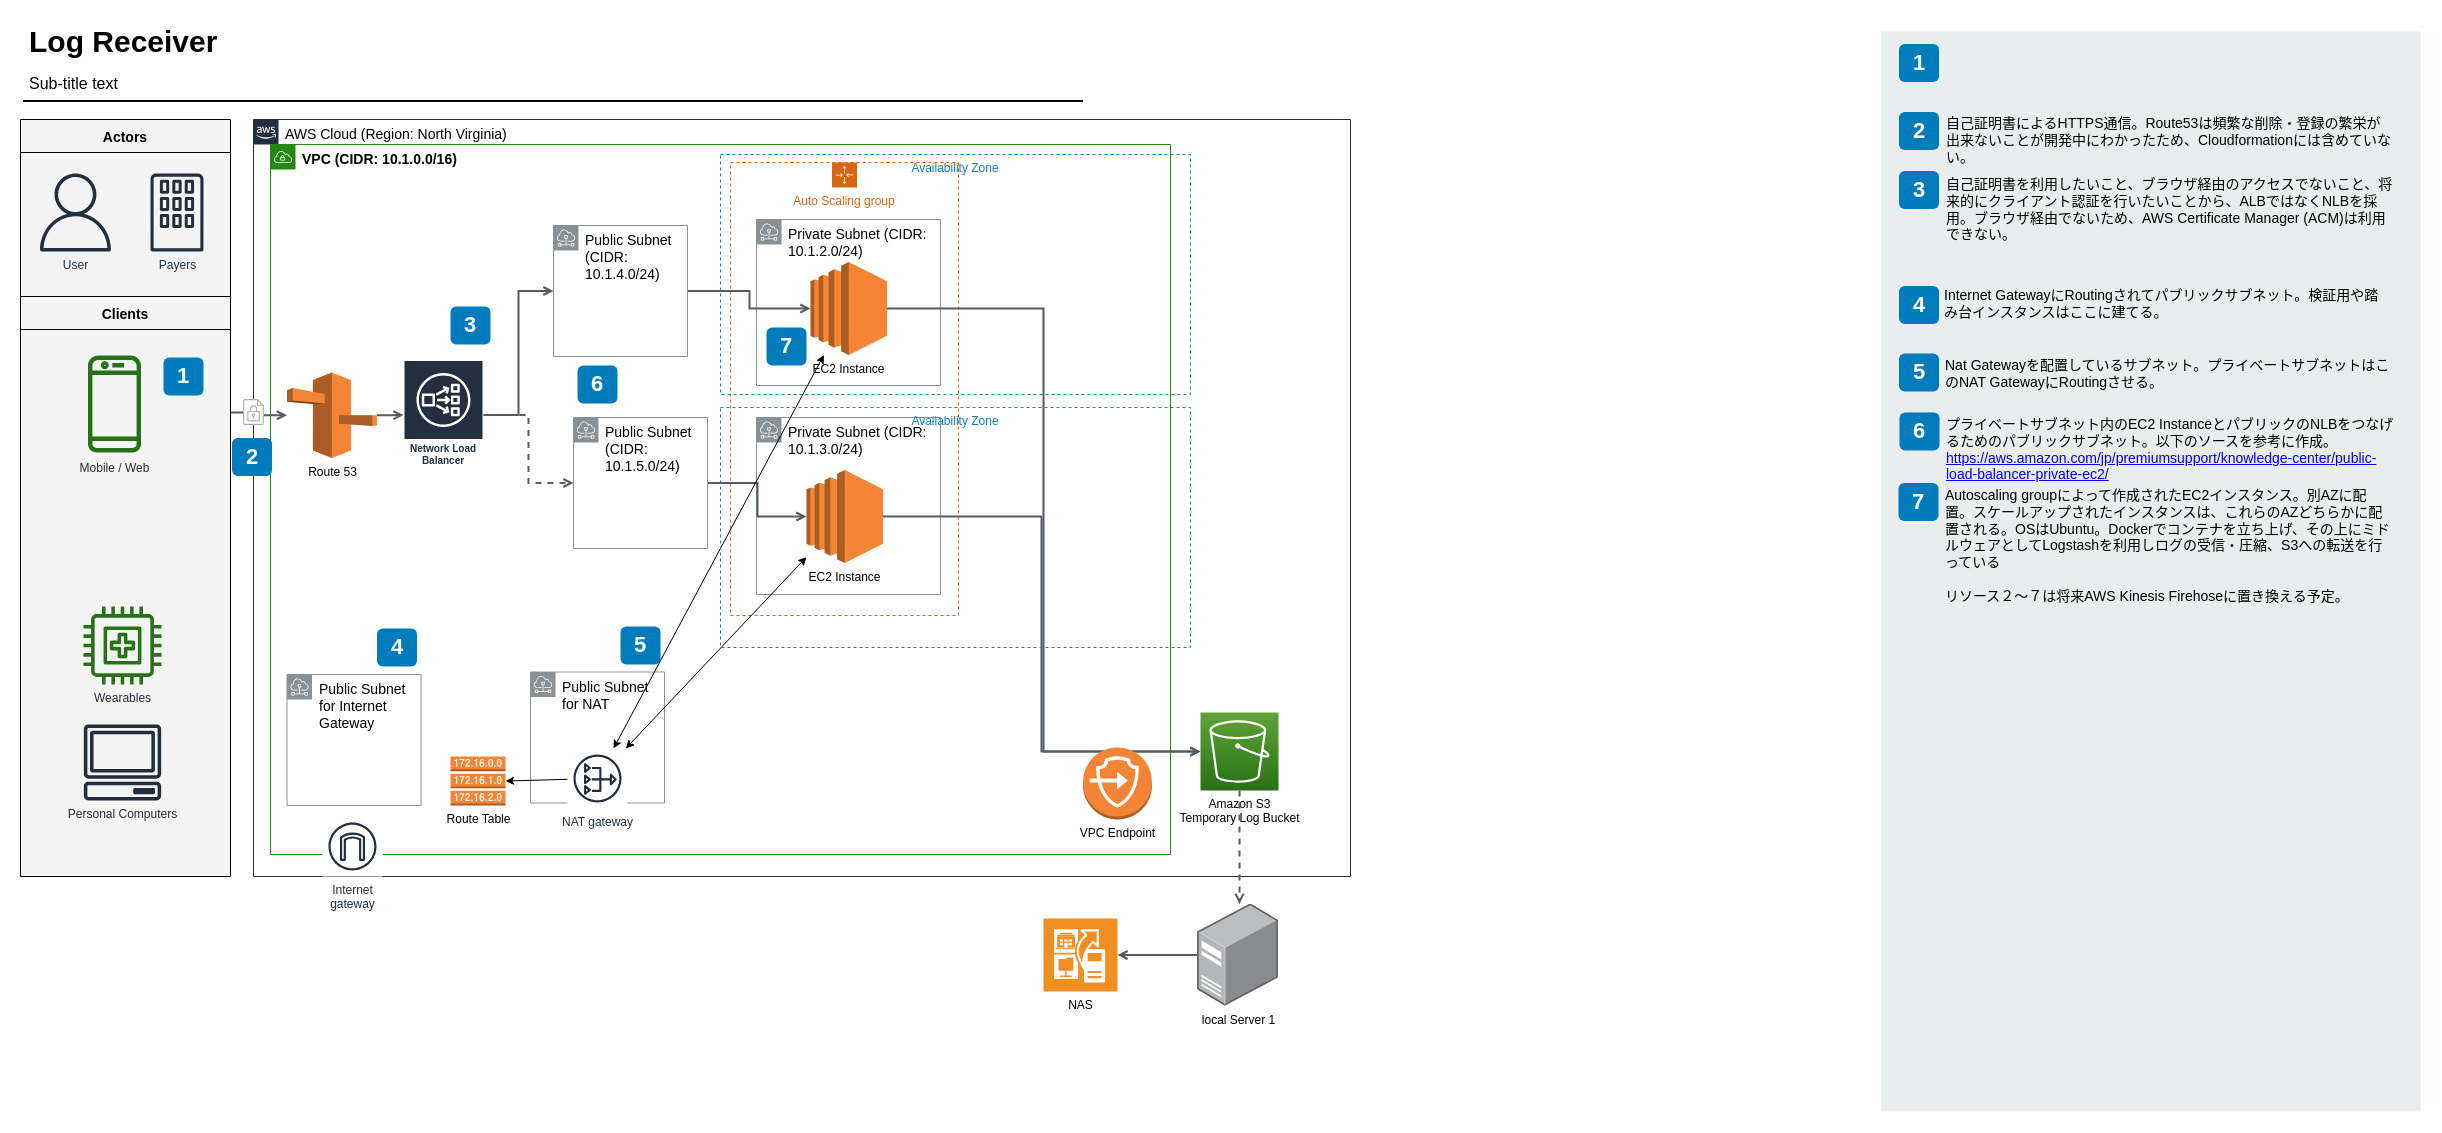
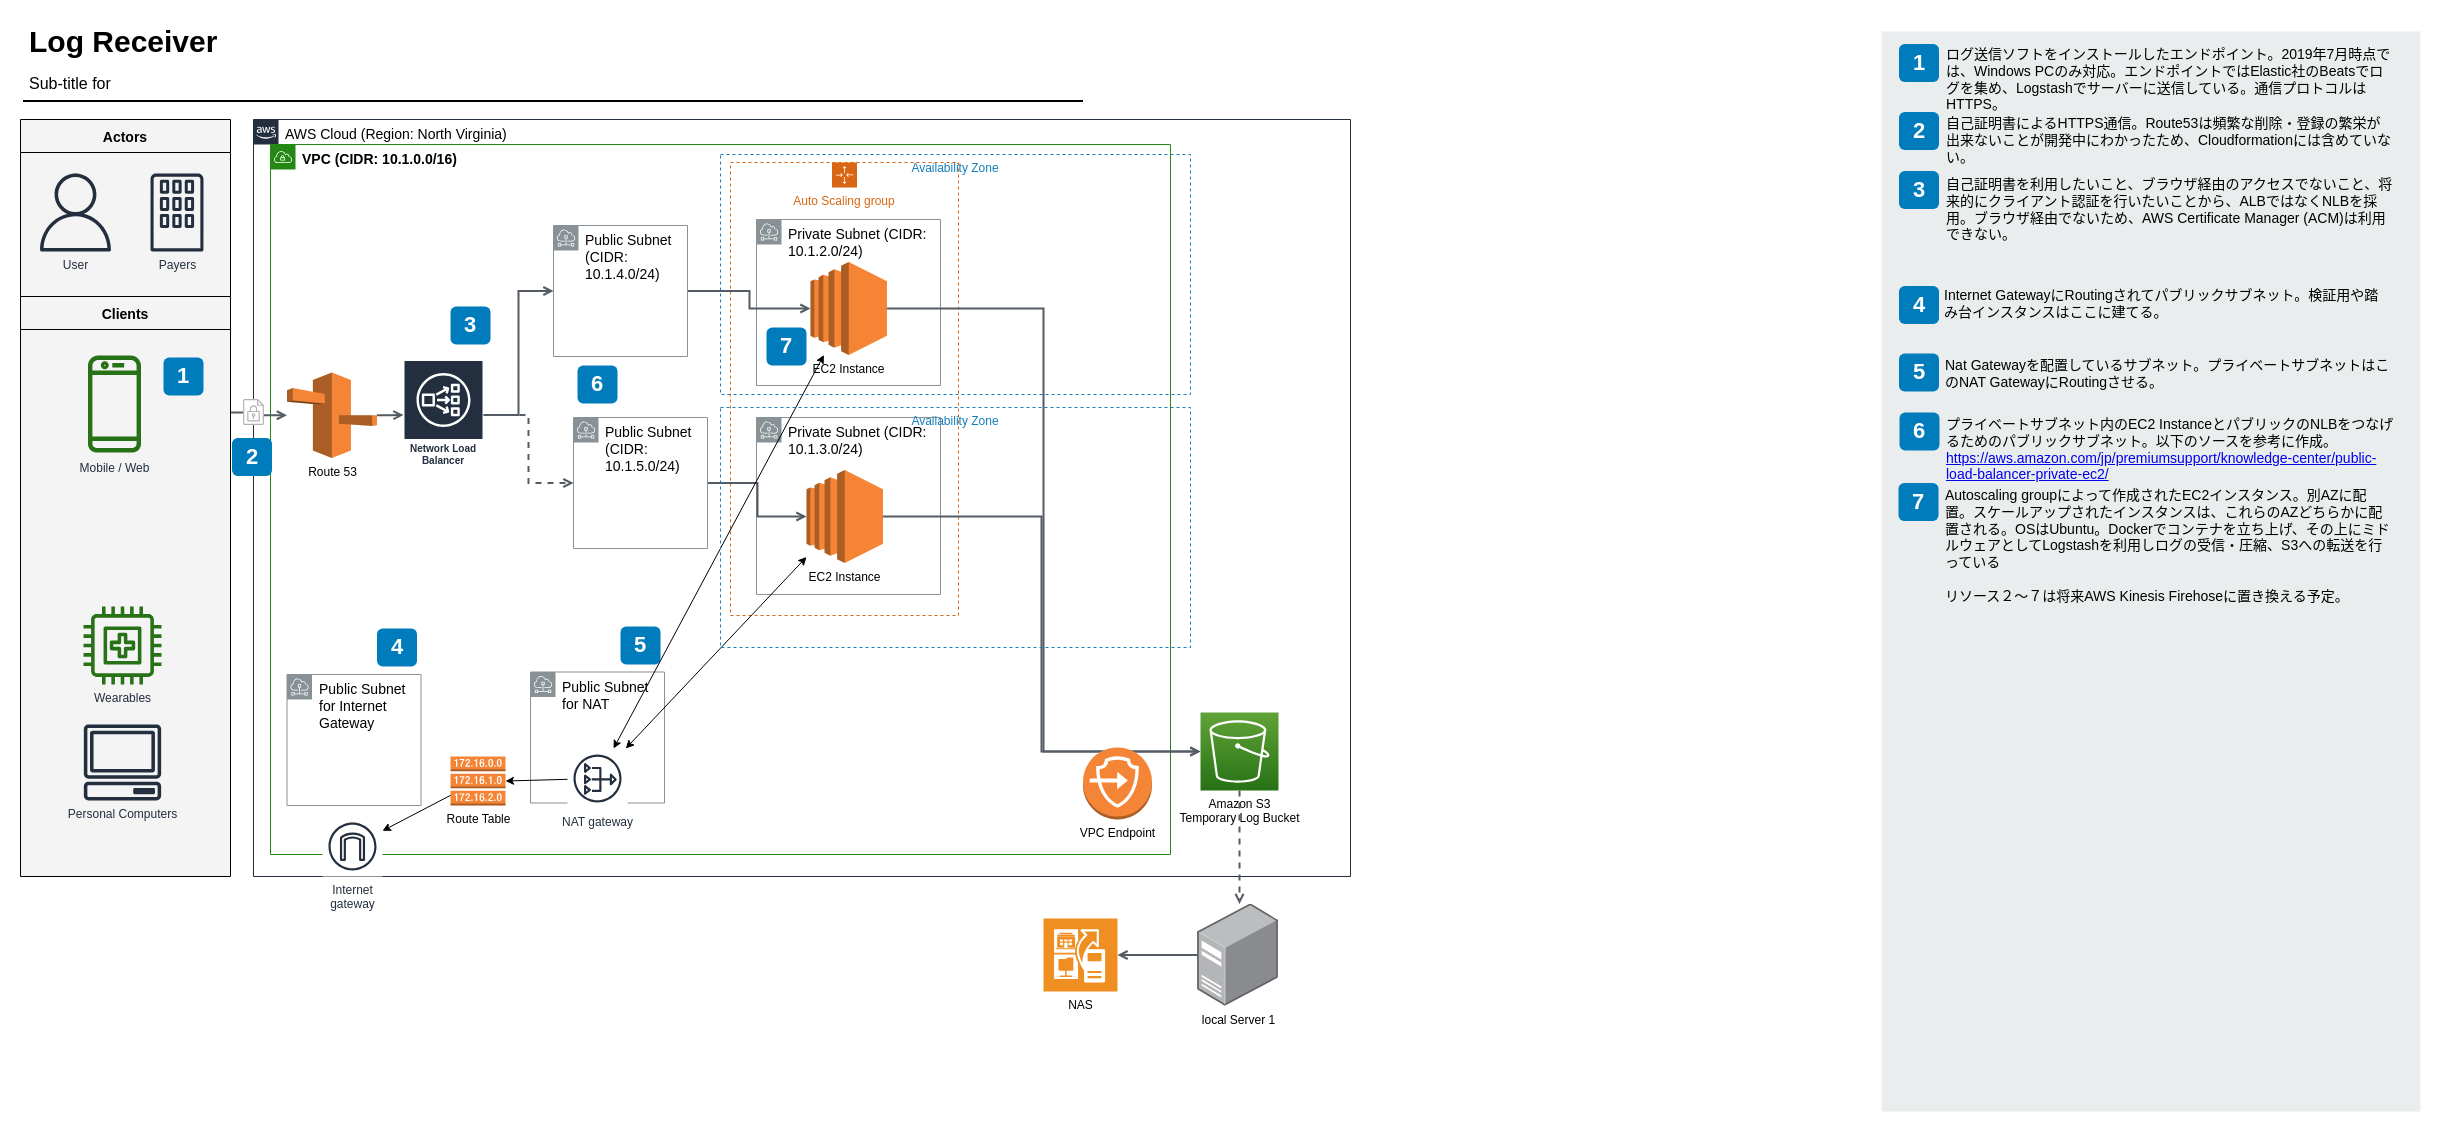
node "ログ送信ソフトをインストールしたエンドポイント。2019年7月時点では、Windows PCのみ対応。エンドポイントではElastic社のBeatsでログを集め、Logstashでサーバーに送信している。通信プロトコルはHTTPS。": added
node "Sub-title text": label "Sub-title text" -> "Sub-title for"
edge "Route Table" -> "Internet gateway": added
